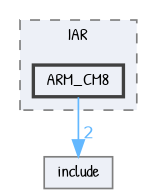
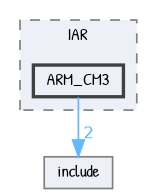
node "ARM_CM8": label "ARM_CM8" -> "ARM_CM3"
